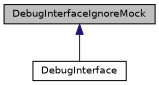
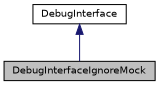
edge "DebugInterface" -> "DebugInterfaceIgnoreMock": reversed
